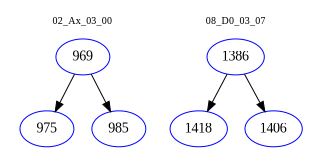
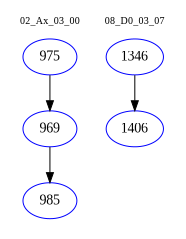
node "1386": label "1386" -> "1346"
edge "969" -> "975": reversed
node "1418": removed
